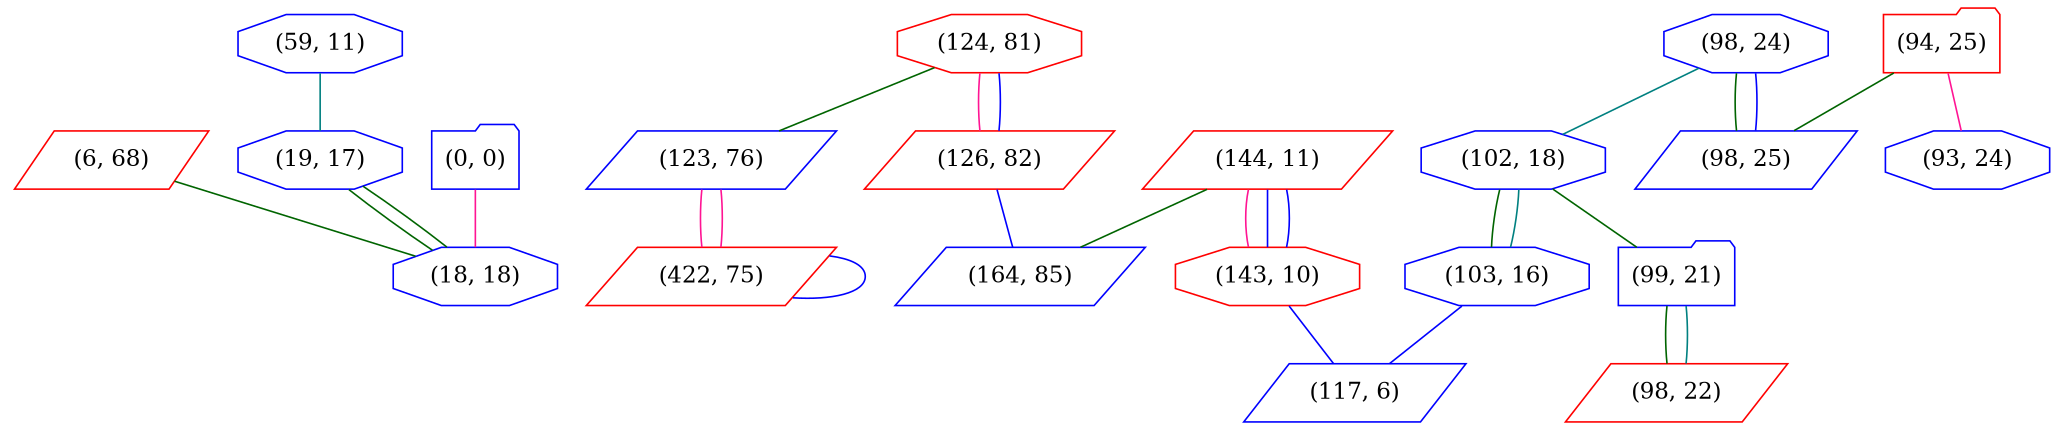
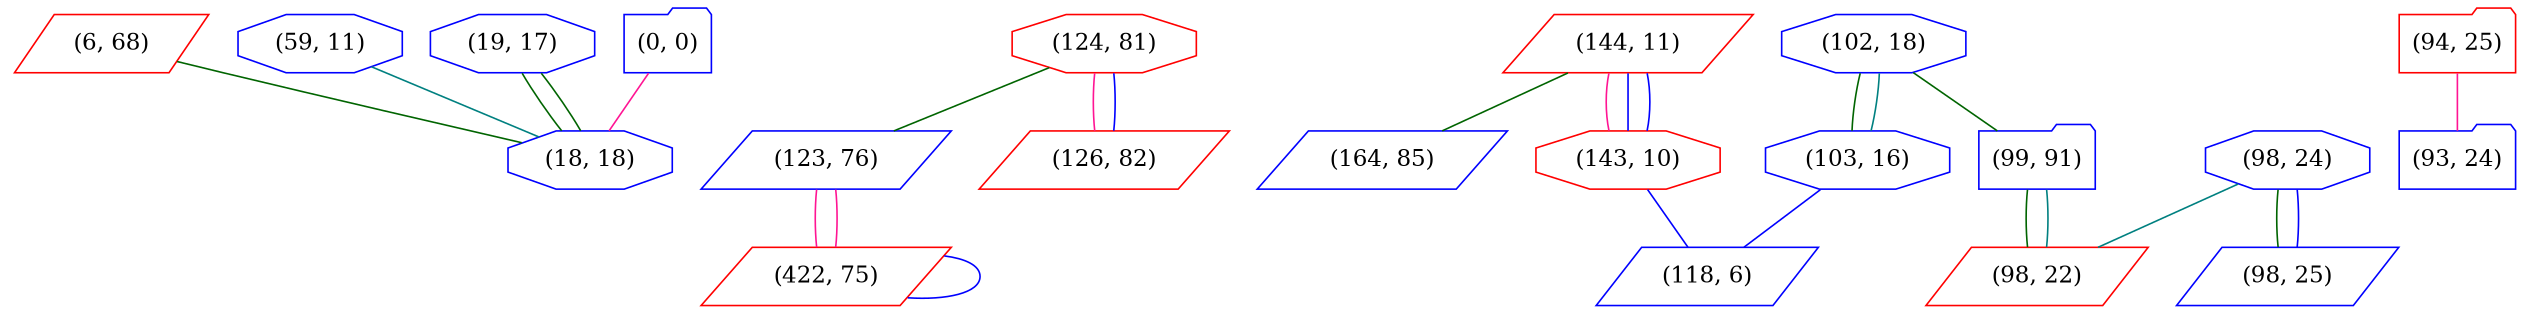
edge "(98, 24)" -- "(102, 18)": now "(98, 24)" -- "(98, 22)"
edge "(59, 11)" -- "(19, 17)": now "(59, 11)" -- "(18, 18)"
edge "(94, 25)" -- "(98, 25)": removed
node "(93, 24)": shape octagon -> folder
edge "(126, 82)" -- "(164, 85)": removed
node "(99, 21)": label "(99, 21)" -> "(99, 91)"
node "(117, 6)": label "(117, 6)" -> "(118, 6)"
